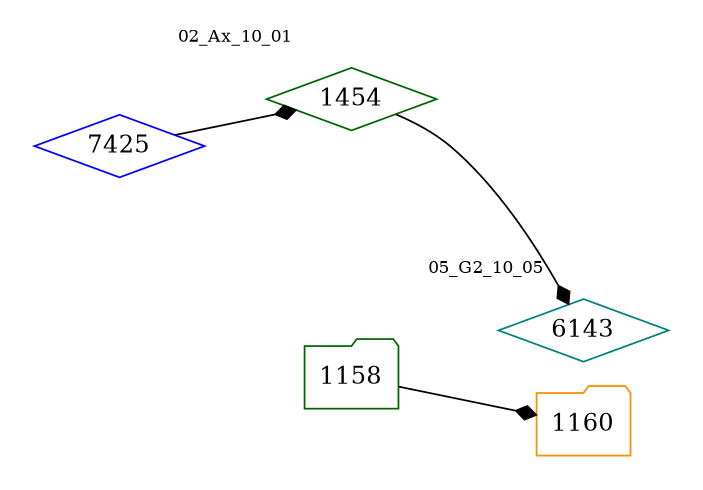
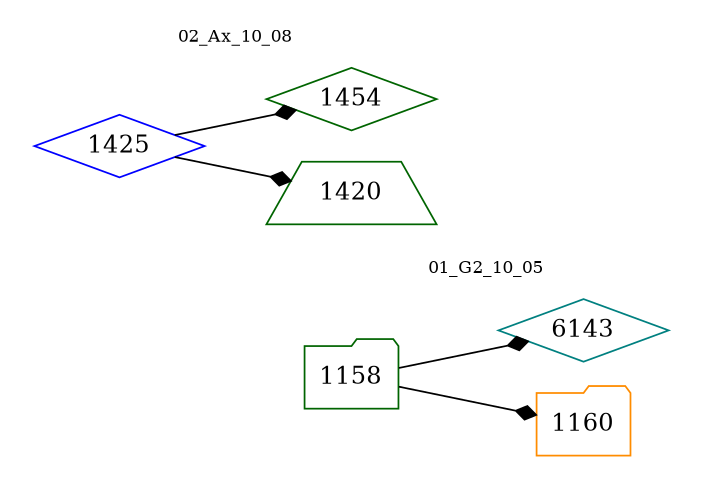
cluster "02_Ax_10_01": label "02_Ax_10_01" -> "02_Ax_10_08"
node "7425": label "7425" -> "1425"
edge "1454" -> "6143": now "1158" -> "6143"
node "1420": added
cluster "05_G2_10_05": label "05_G2_10_05" -> "01_G2_10_05"
